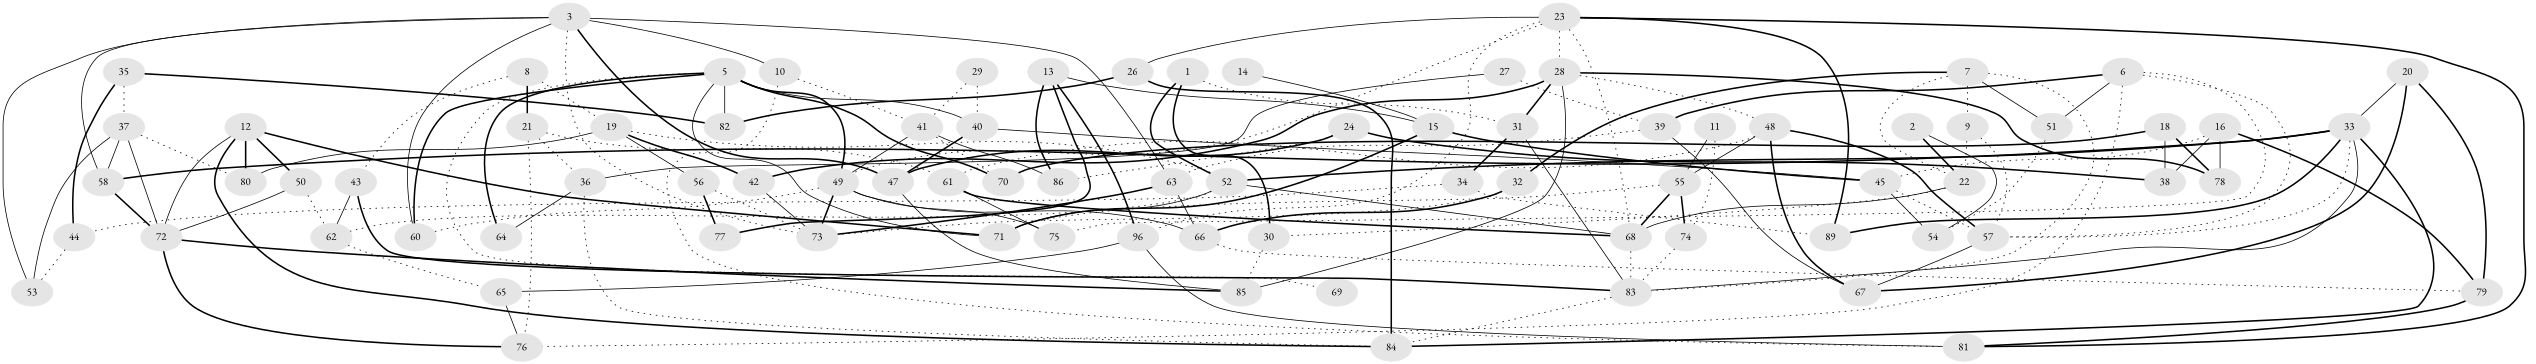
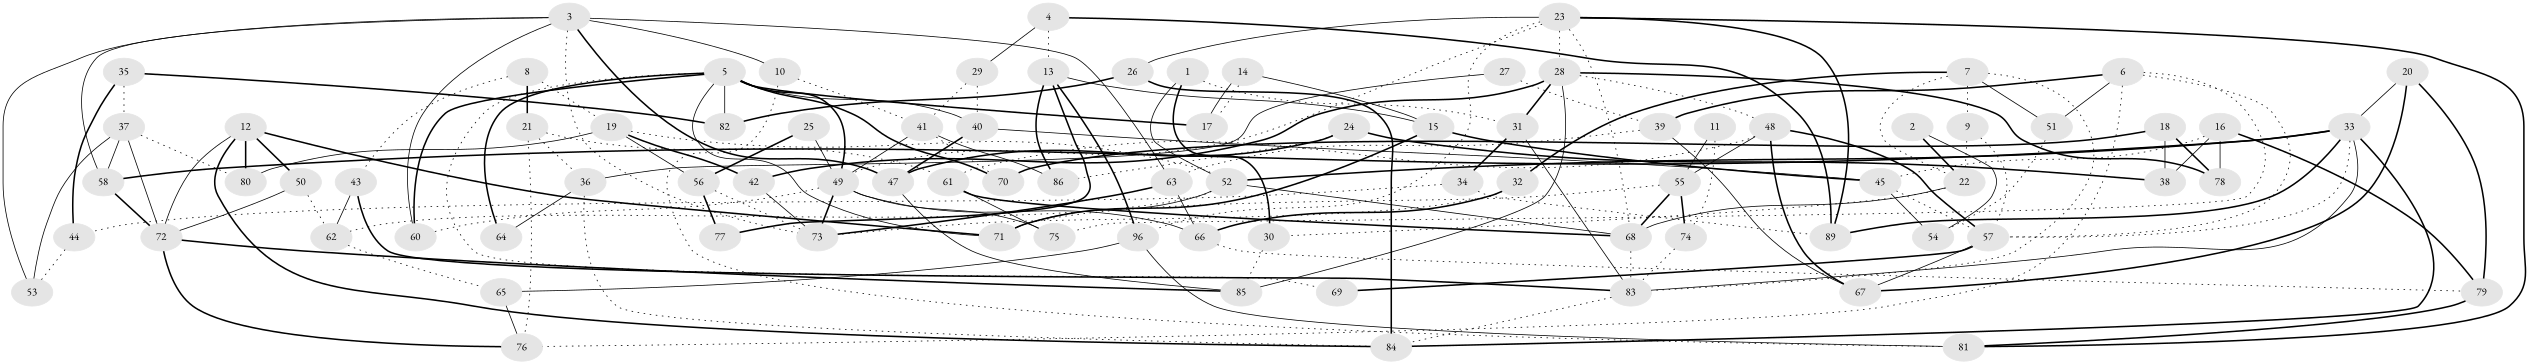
node "4": added
node "25": added
node "17": added
edge "1" -- "52": style bold -> solid
edge "57" -- "69": added
